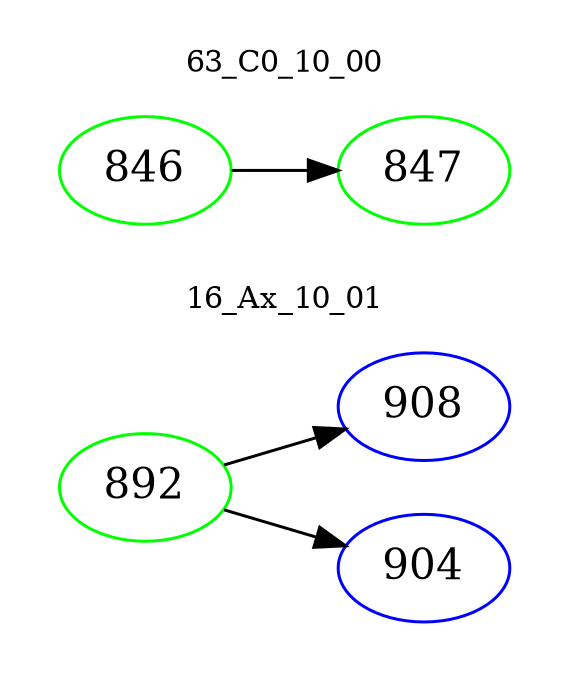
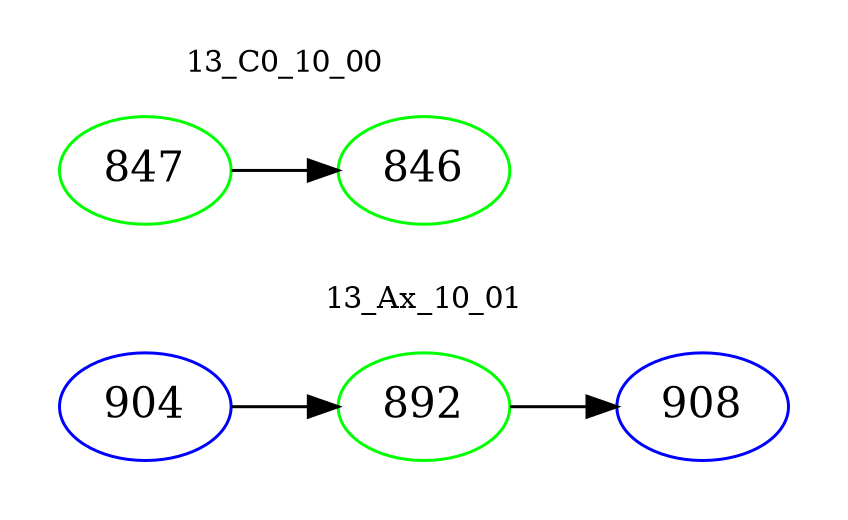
cluster "63_C0_10_00": label "63_C0_10_00" -> "13_C0_10_00"
edge "846" -> "847": reversed
cluster "16_Ax_10_01": label "16_Ax_10_01" -> "13_Ax_10_01"
edge "892" -> "904": reversed
